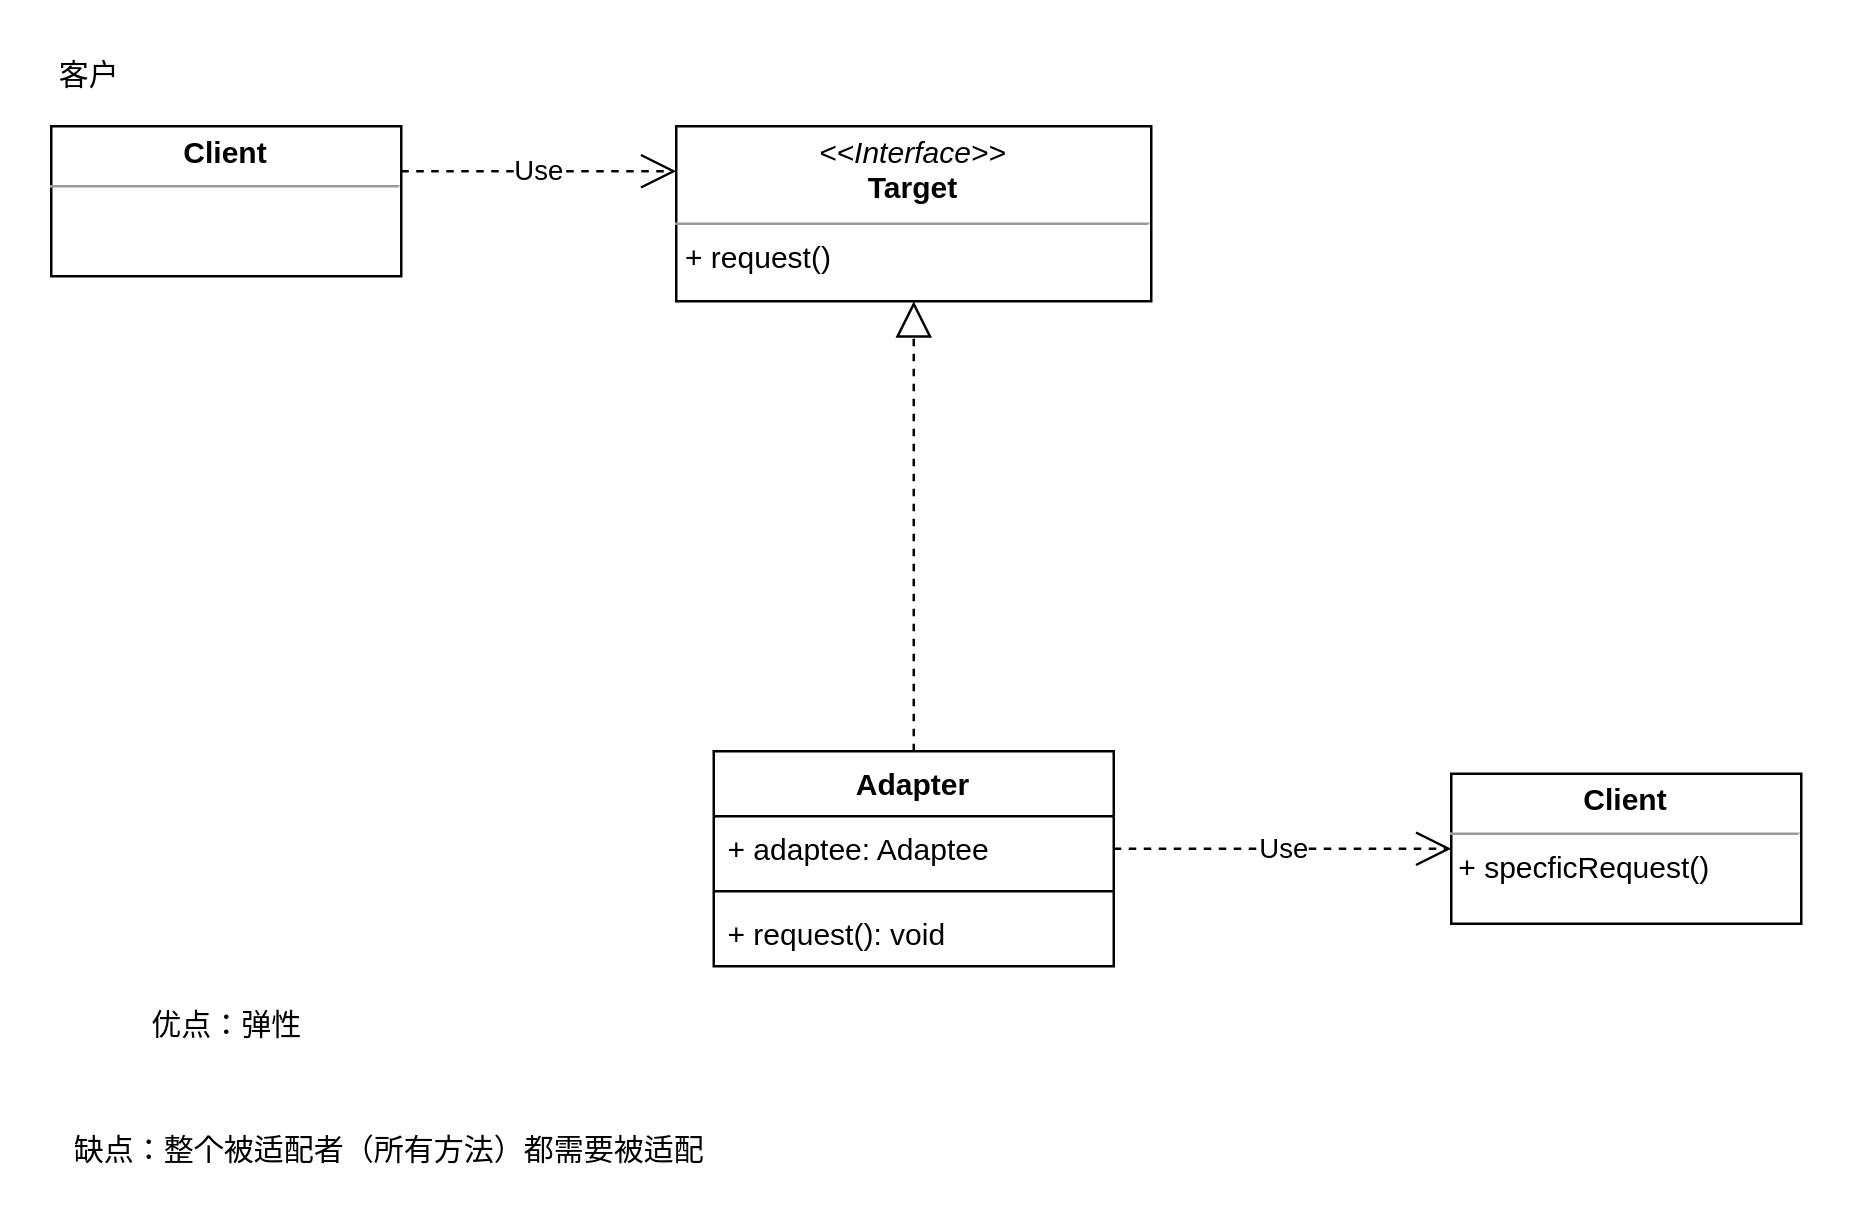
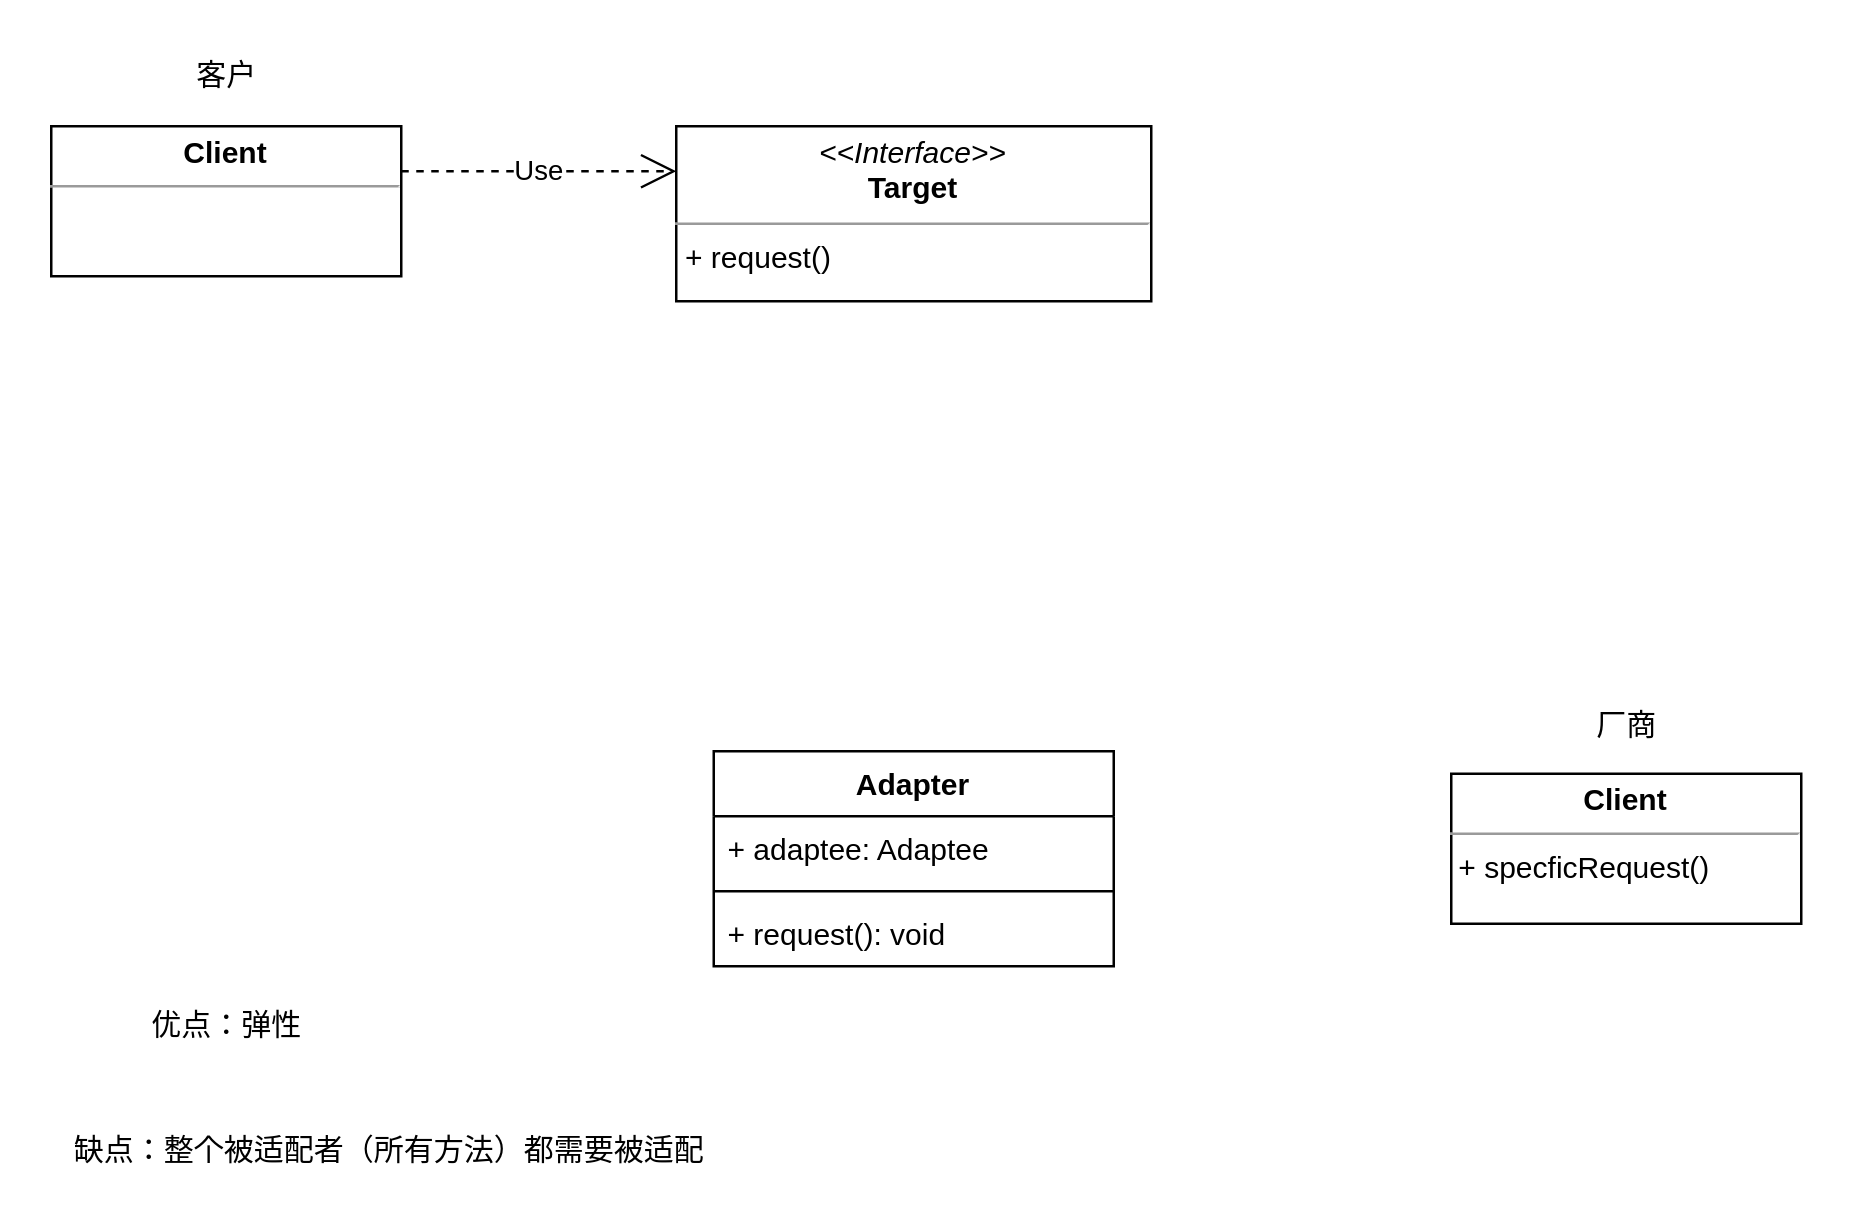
node "客户": moved (89, 76) -> (226, 76)
edge "Adapter" -> "<<Interface>> Target + request()": removed
node "厂商": added
edge "+ adaptee: Adaptee" -> "Client + specficRequest()": removed, label "Use"
